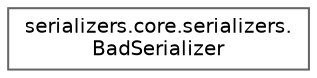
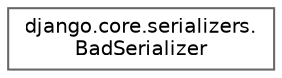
node "serializers.core.serializers. BadSerializer": label "serializers.core.serializers. BadSerializer" -> "django.core.serializers. BadSerializer"
